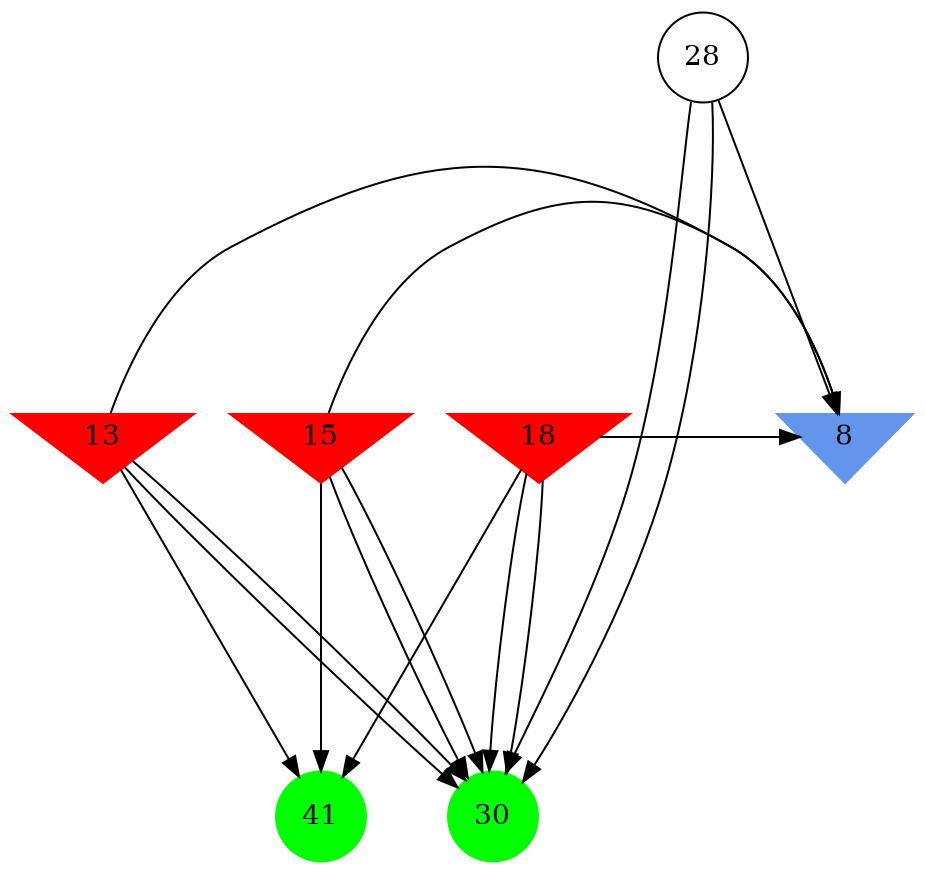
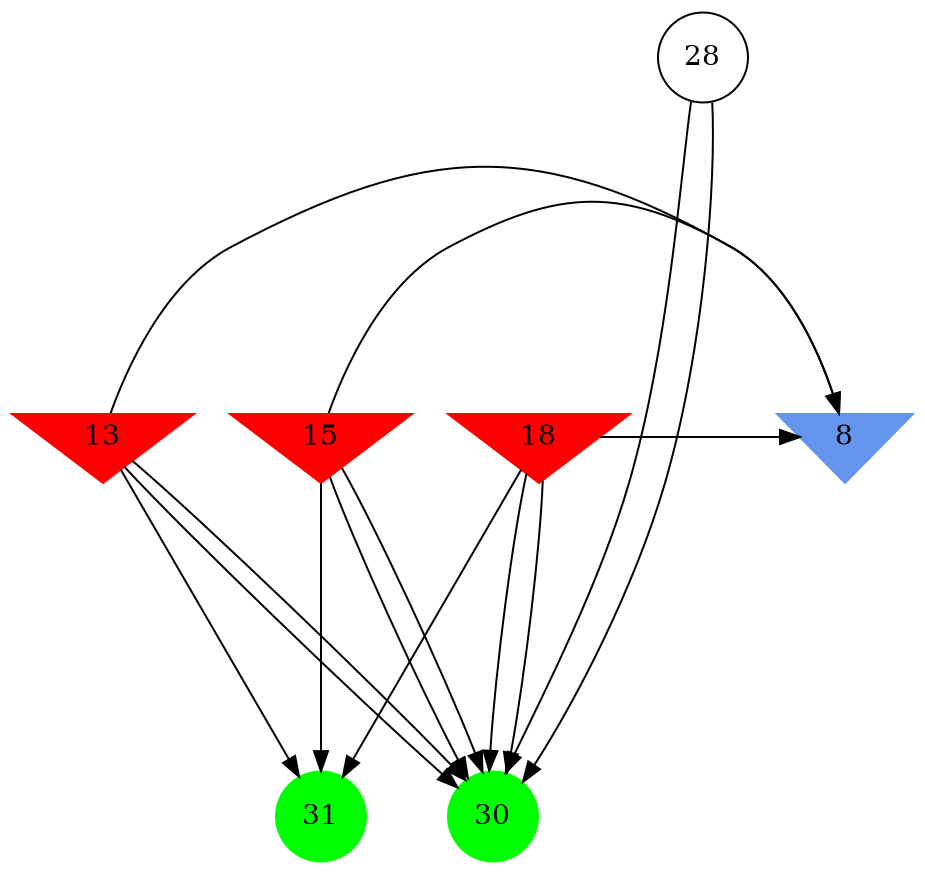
edge "28" -> "8": removed
node "41": label "41" -> "31"
